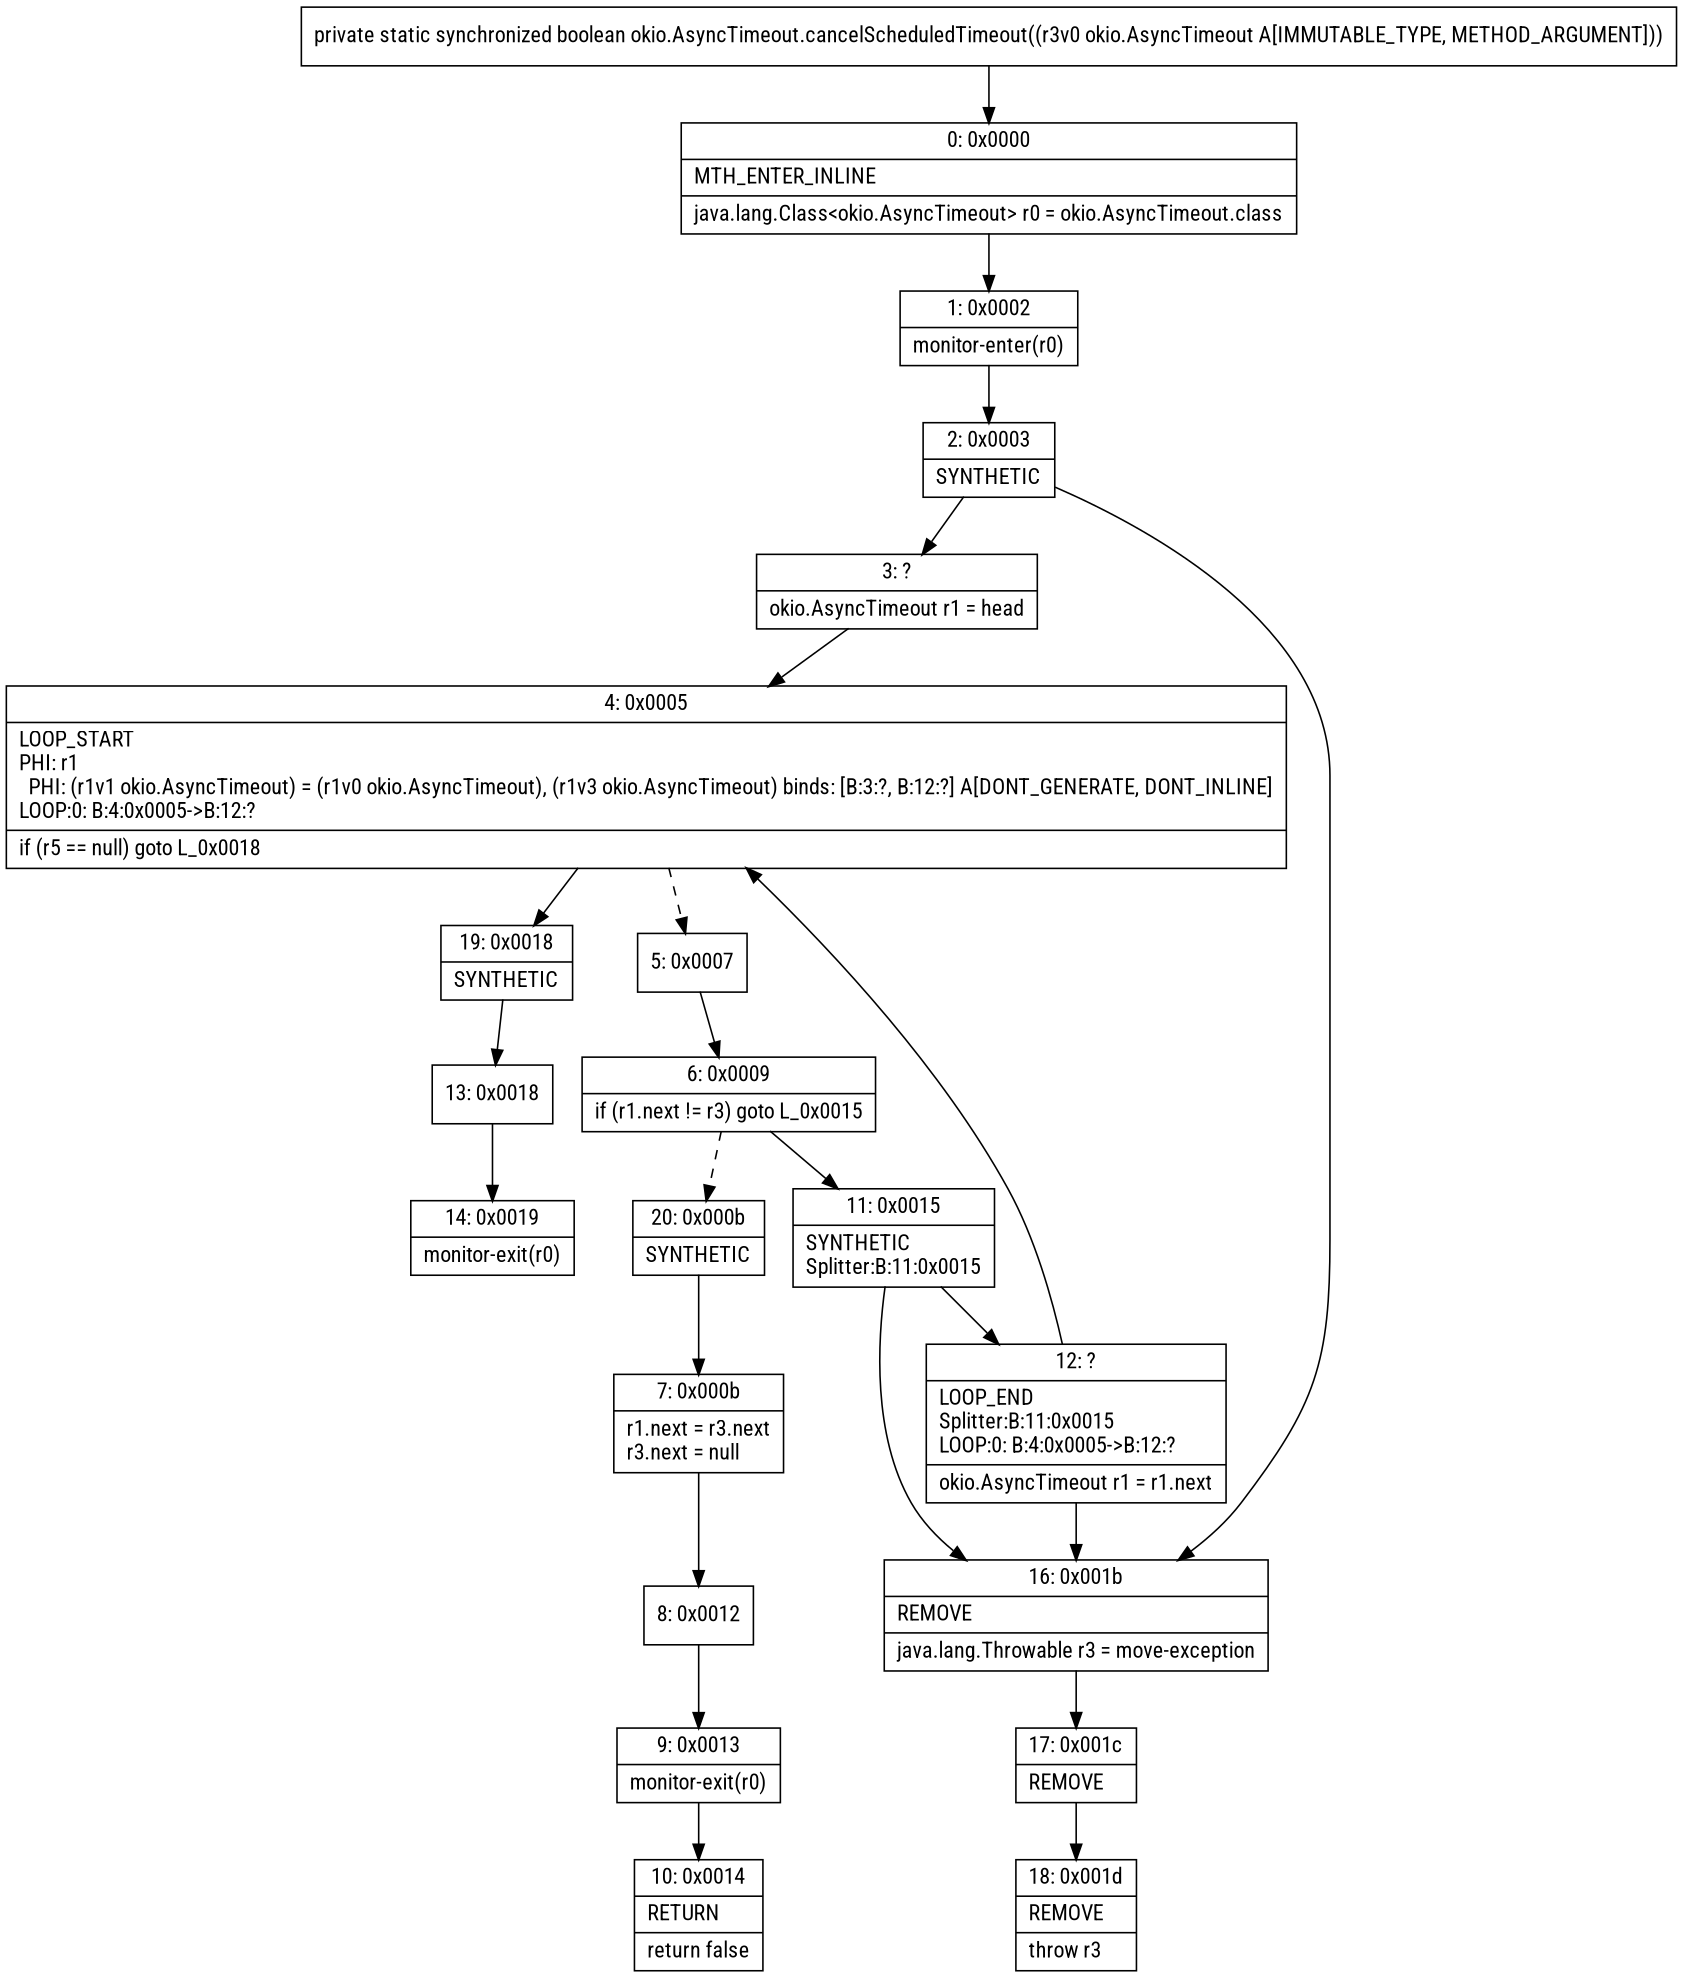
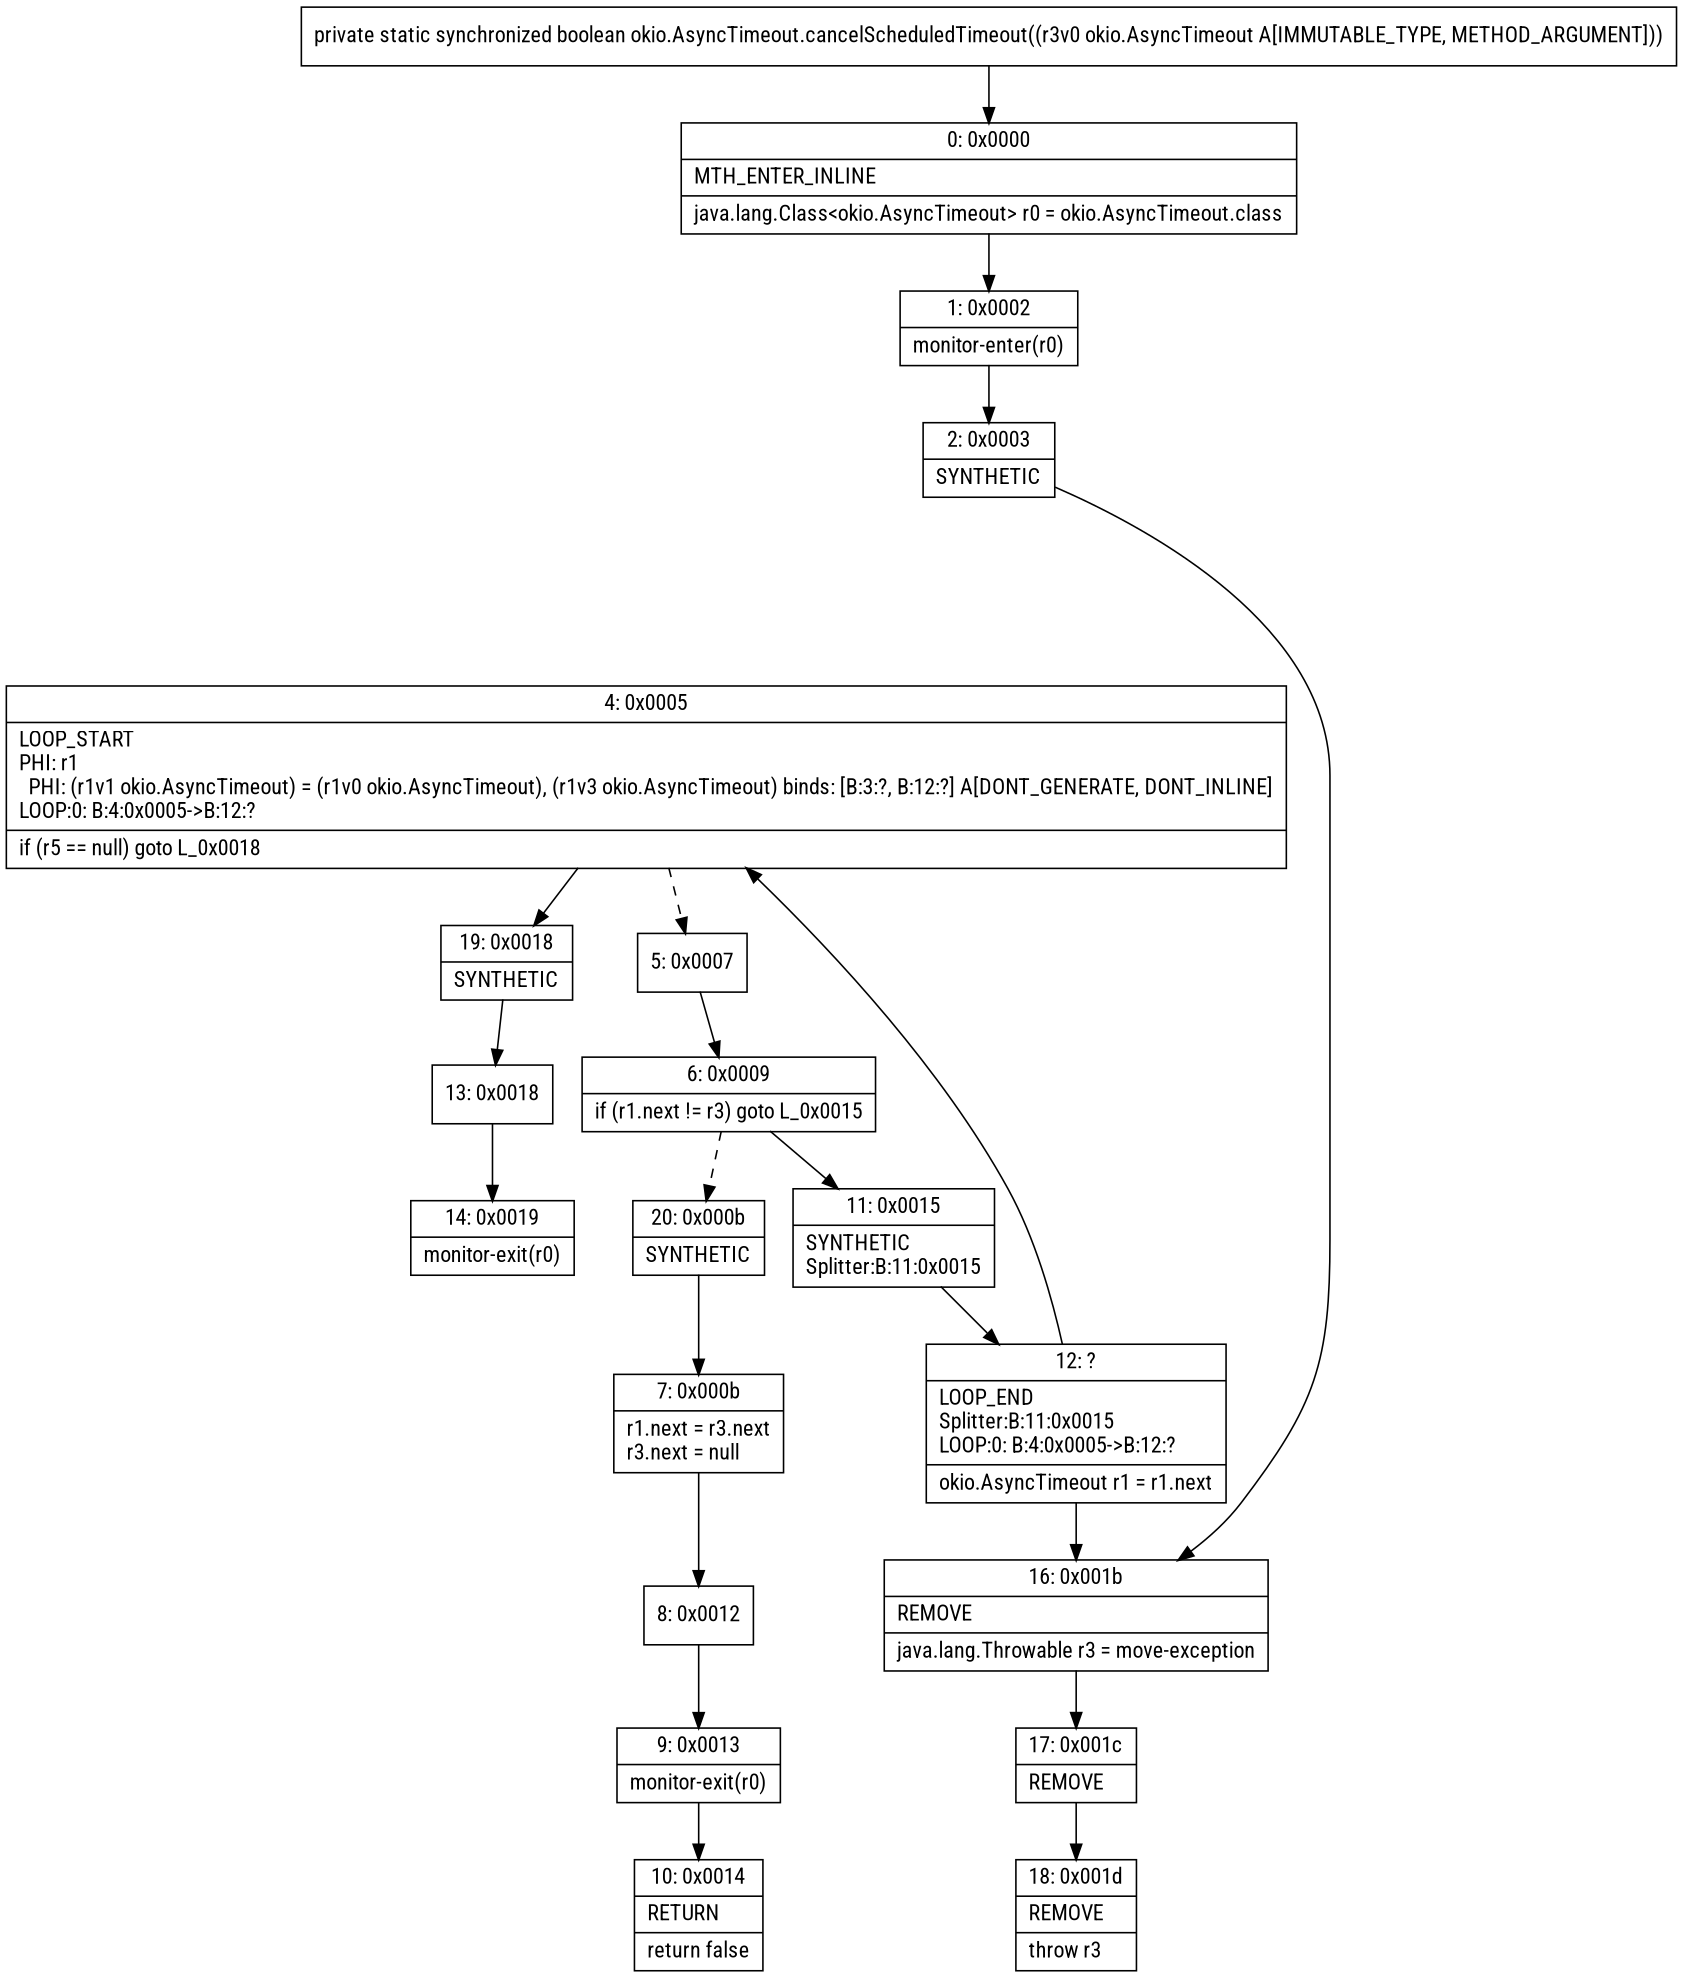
node "3: ?": removed
edge "11: 0x0015" -> "16: 0x001b": removed
